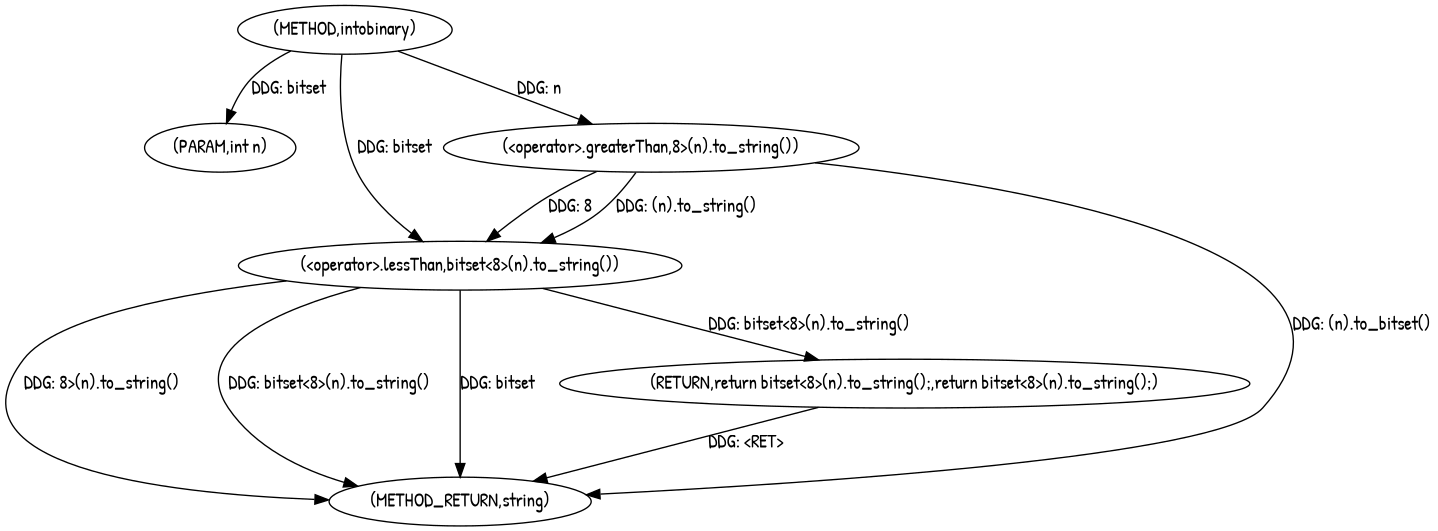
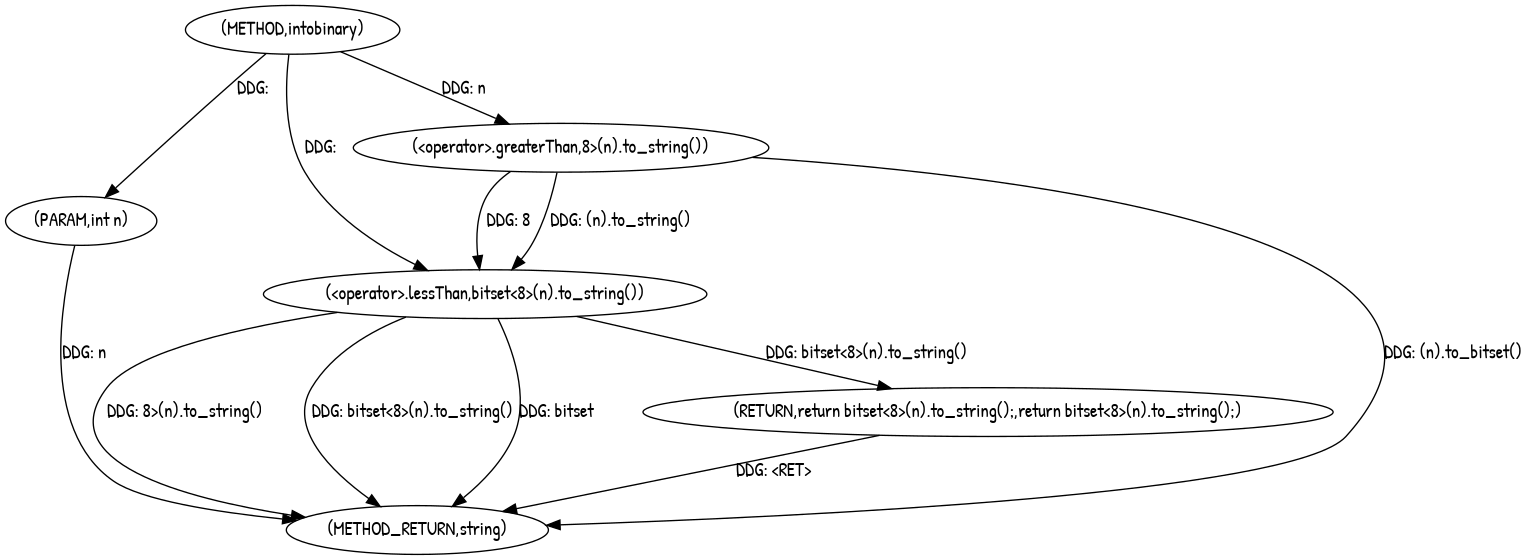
edge "(METHOD,intobinary)" -> "(PARAM,int n)": label "DDG: bitset" -> "DDG: "
edge "(METHOD,intobinary)" -> "(<operator>.lessThan,bitset<8>(n).to_string())": label "DDG: bitset" -> "DDG: "
edge "(PARAM,int n)" -> "(METHOD_RETURN,string)": added, label "DDG: n"
